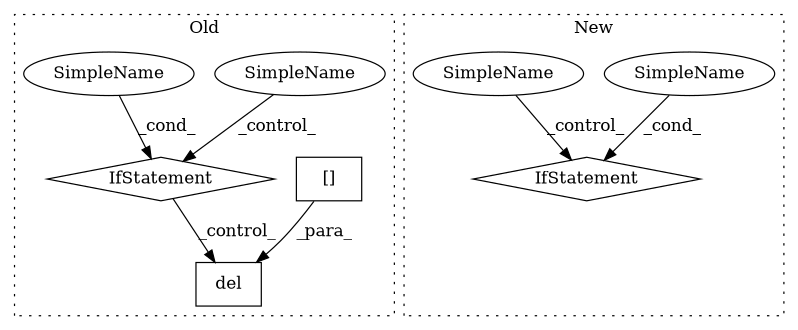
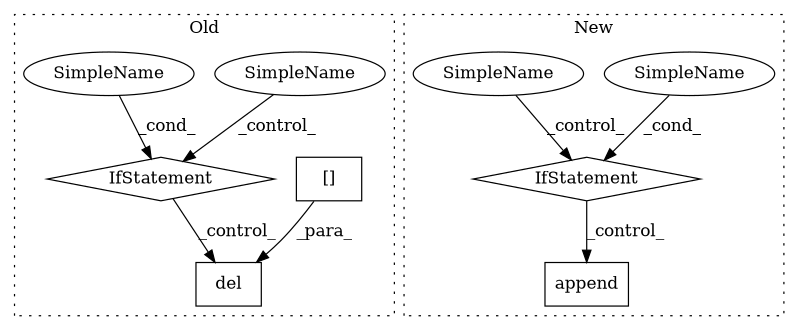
node "append": added
